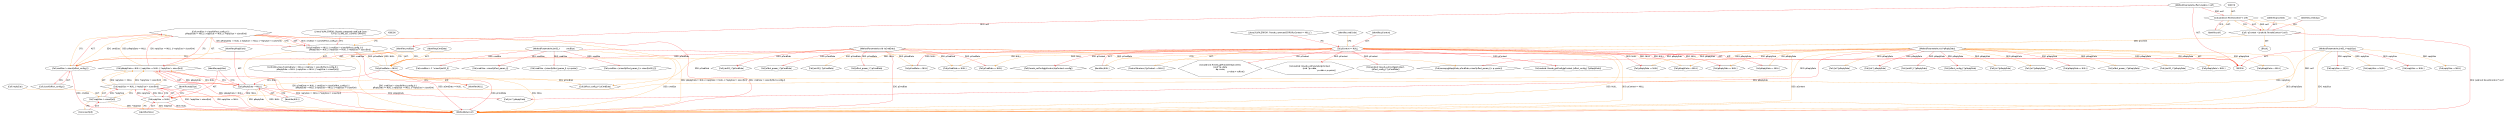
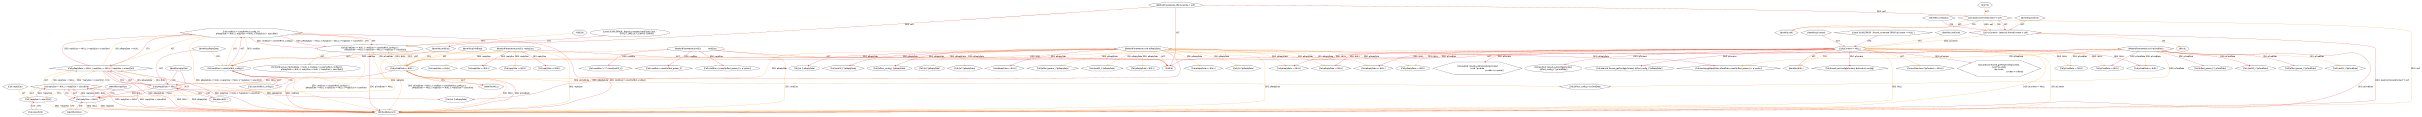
node "(Call,cmdSize < (sizeof(effect_param_t) + sizeof(int32_t)))": removed
